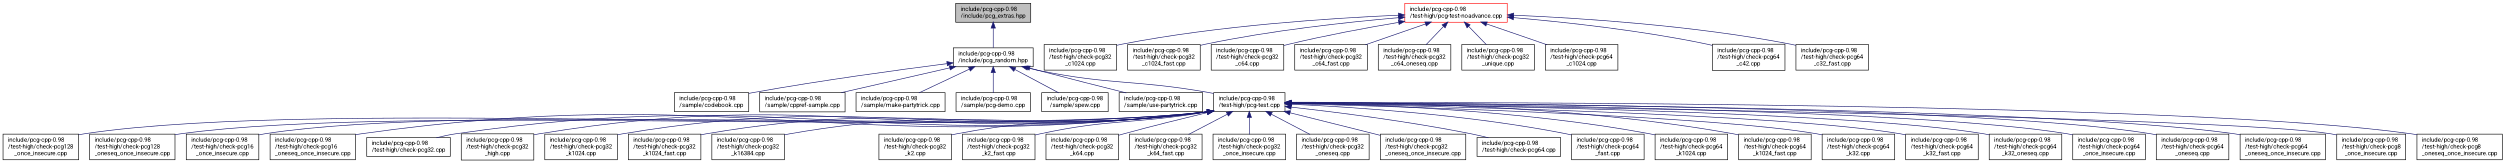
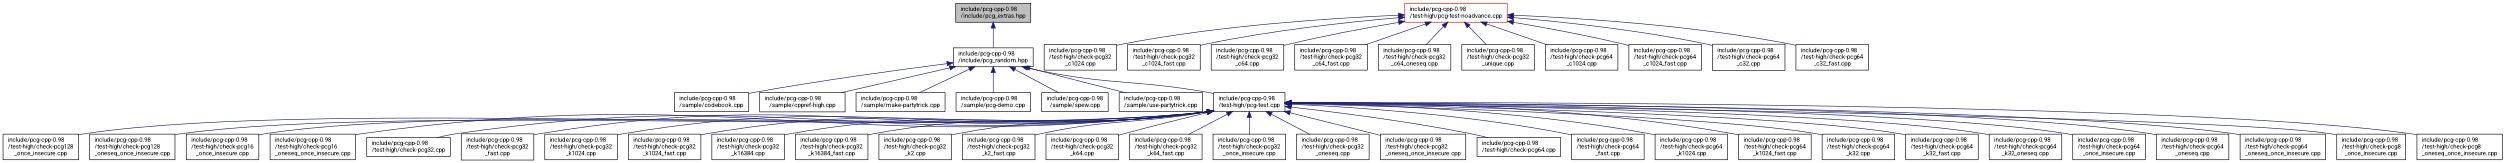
node "include/pcg-cpp-0.98 /test-high/check-pcg64 _c1024_fast.cpp": added
node "include/pcg-cpp-0.98 /test-high/check-pcg64 _c42.cpp": label "include/pcg-cpp-0.98 /test-high/check-pcg64 _c42.cpp" -> "include/pcg-cpp-0.98 /test-high/check-pcg64 _c32.cpp"
node "include/pcg-cpp-0.98 /sample/cppref-sample.cpp": label "include/pcg-cpp-0.98 /sample/cppref-sample.cpp" -> "include/pcg-cpp-0.98 /sample/cppref-high.cpp"
node "include/pcg-cpp-0.98 /test-high/check-pcg32 _high.cpp": label "include/pcg-cpp-0.98 /test-high/check-pcg32 _high.cpp" -> "include/pcg-cpp-0.98 /test-high/check-pcg32 _fast.cpp"
node "include/pcg-cpp-0.98 /test-high/check-pcg32 _k16384_fast.cpp": added
